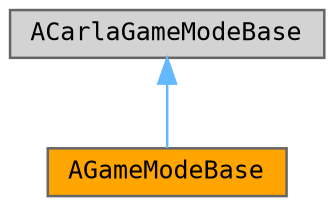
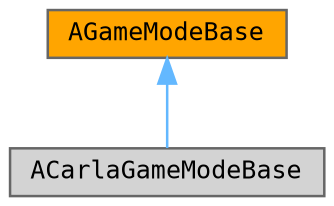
edge "AGameModeBase" -> "ACarlaGameModeBase": reversed
